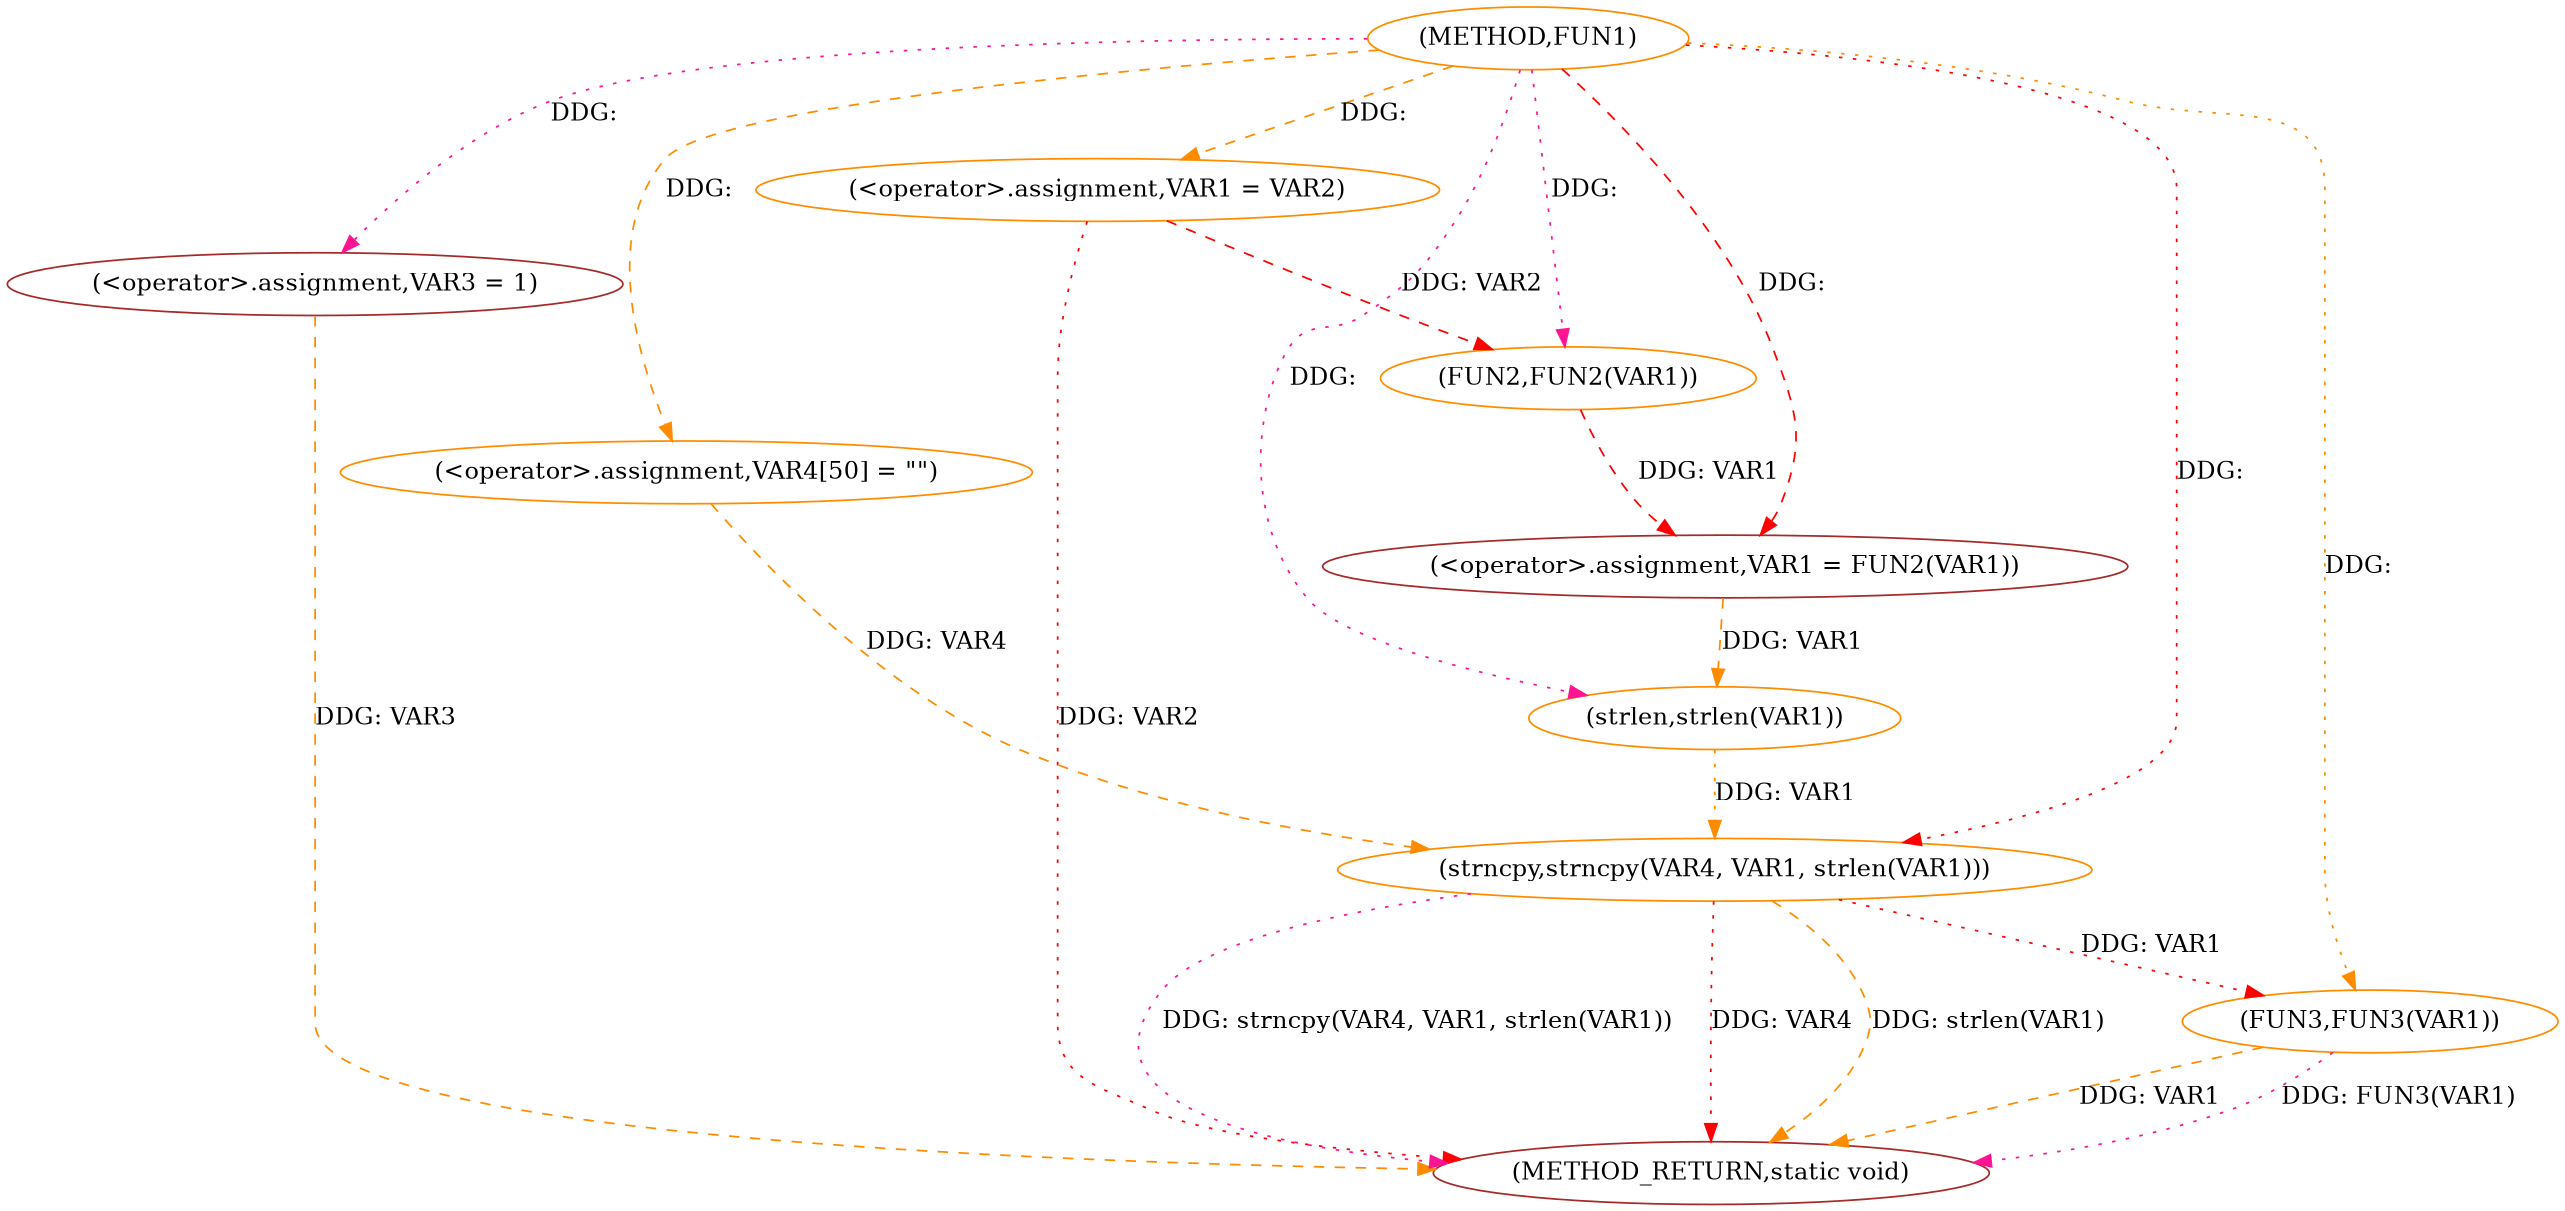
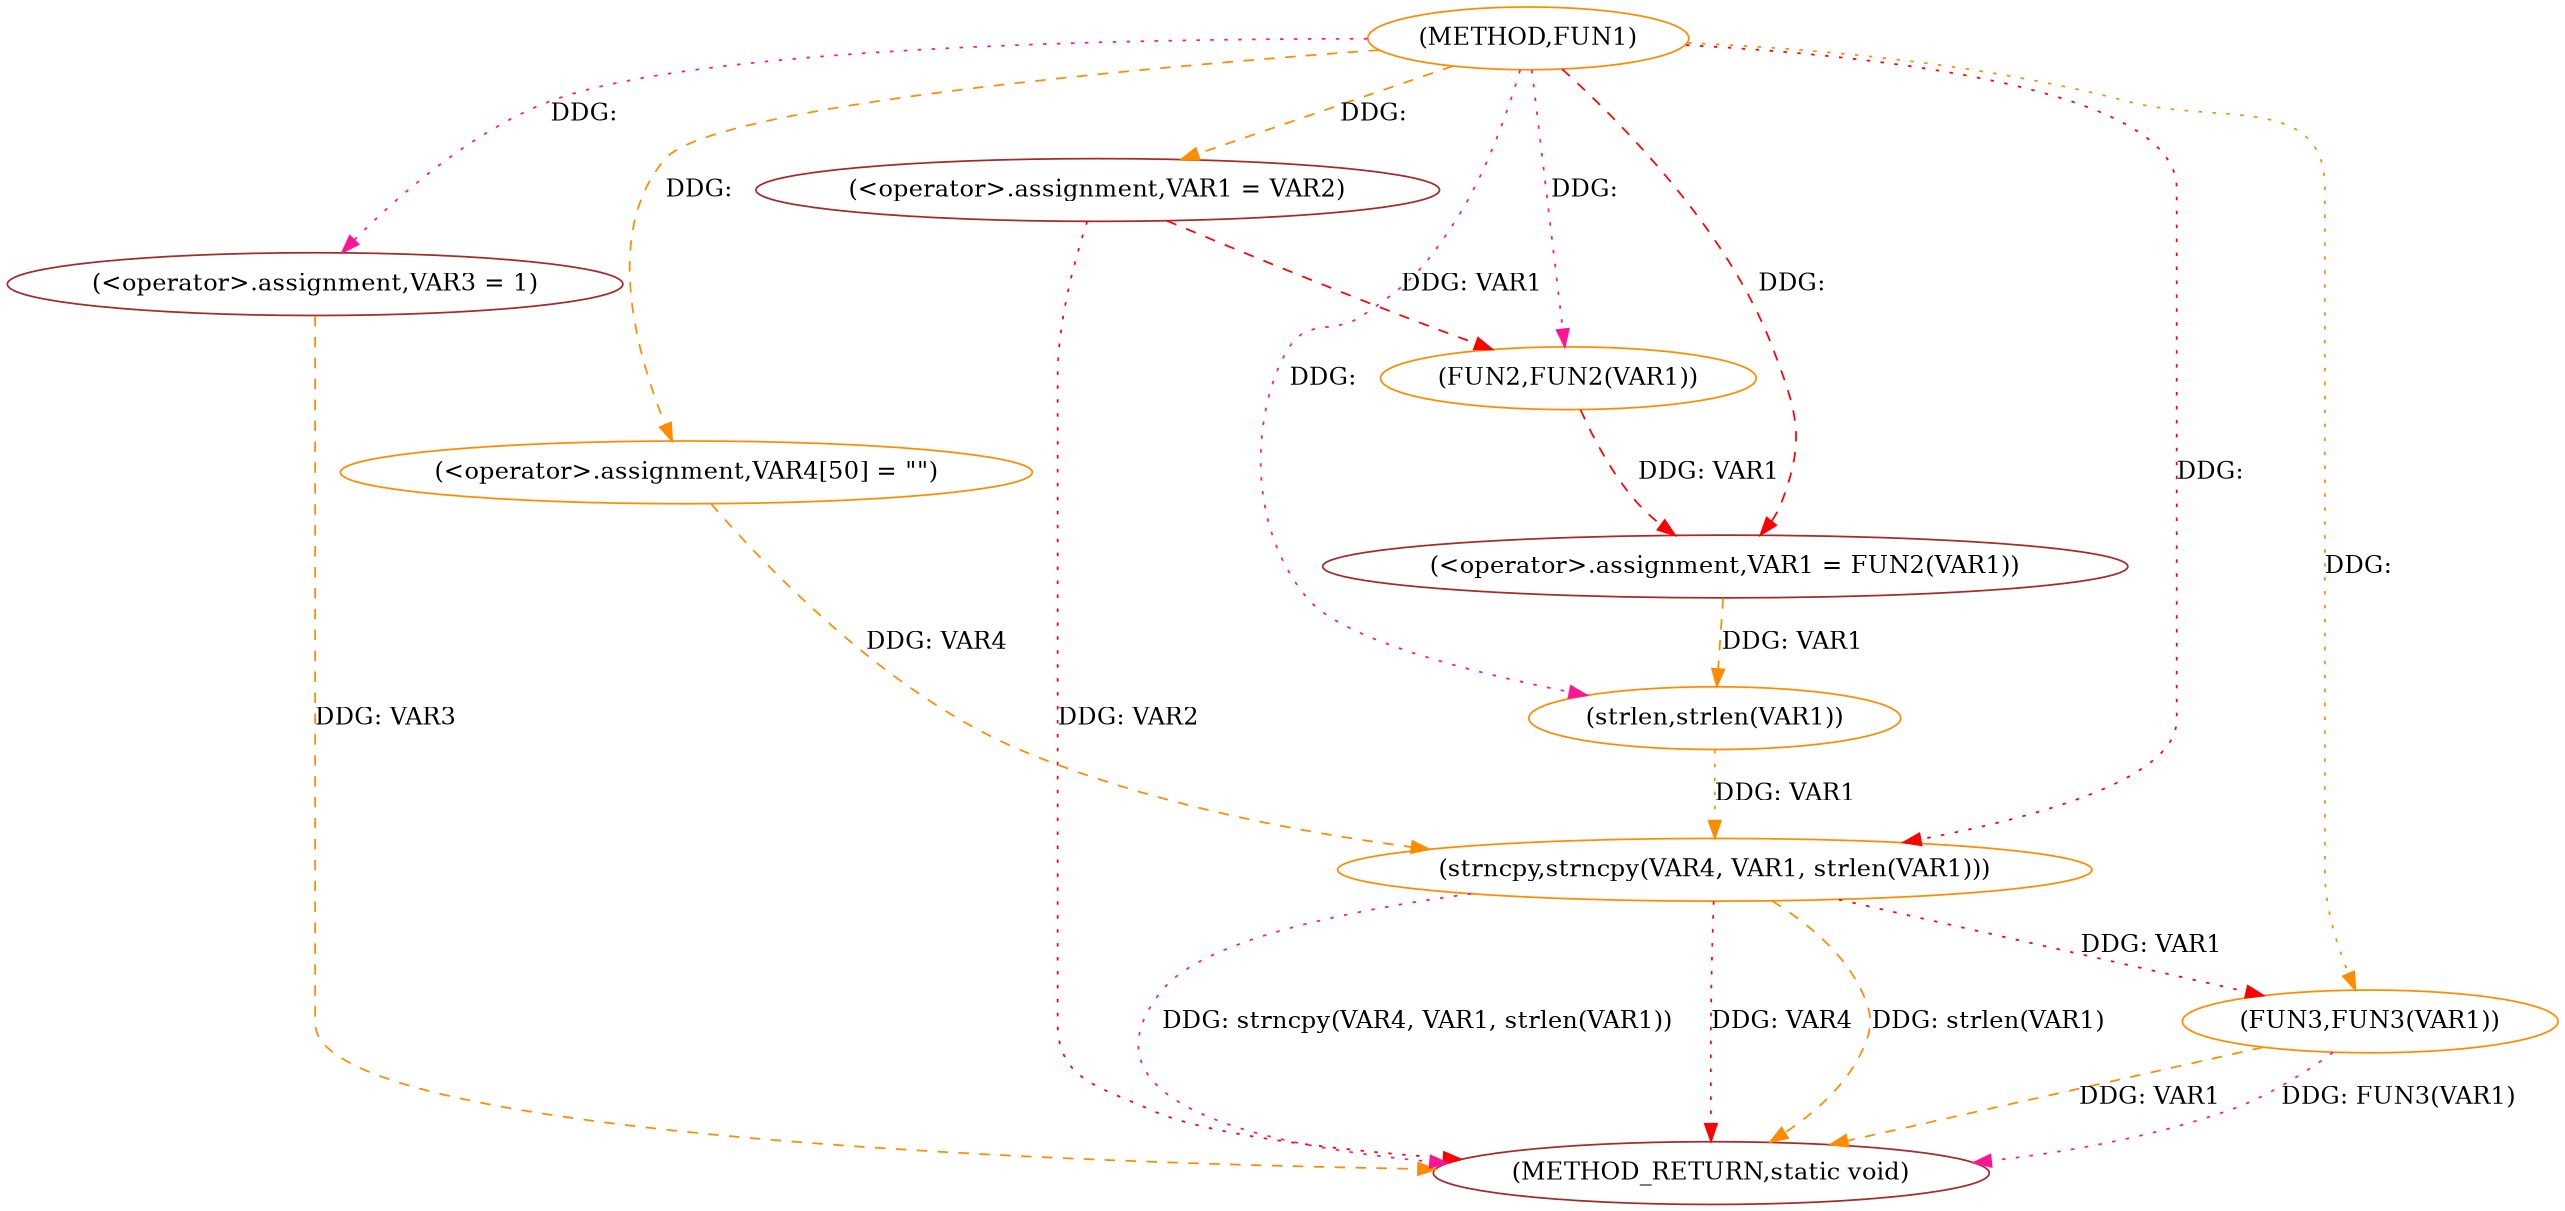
node "(<operator>.assignment,VAR1 = VAR2)": color darkorange -> brown
edge "(<operator>.assignment,VAR1 = VAR2)" -> "(FUN2,FUN2(VAR1))": label "DDG: VAR2" -> "DDG: VAR1"
